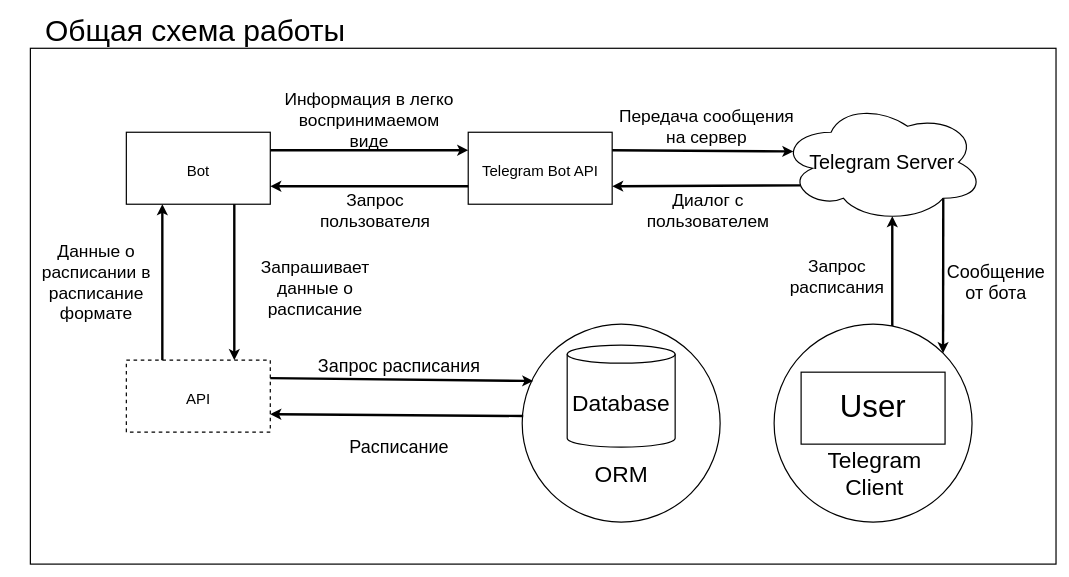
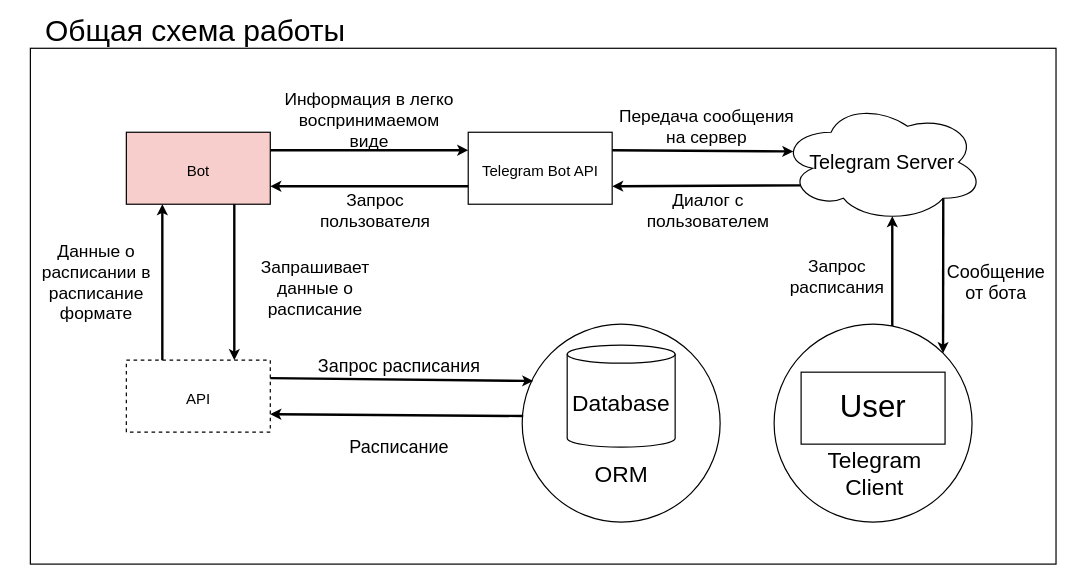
node "Bot": fillcolor #ffffff -> #f8cecc
